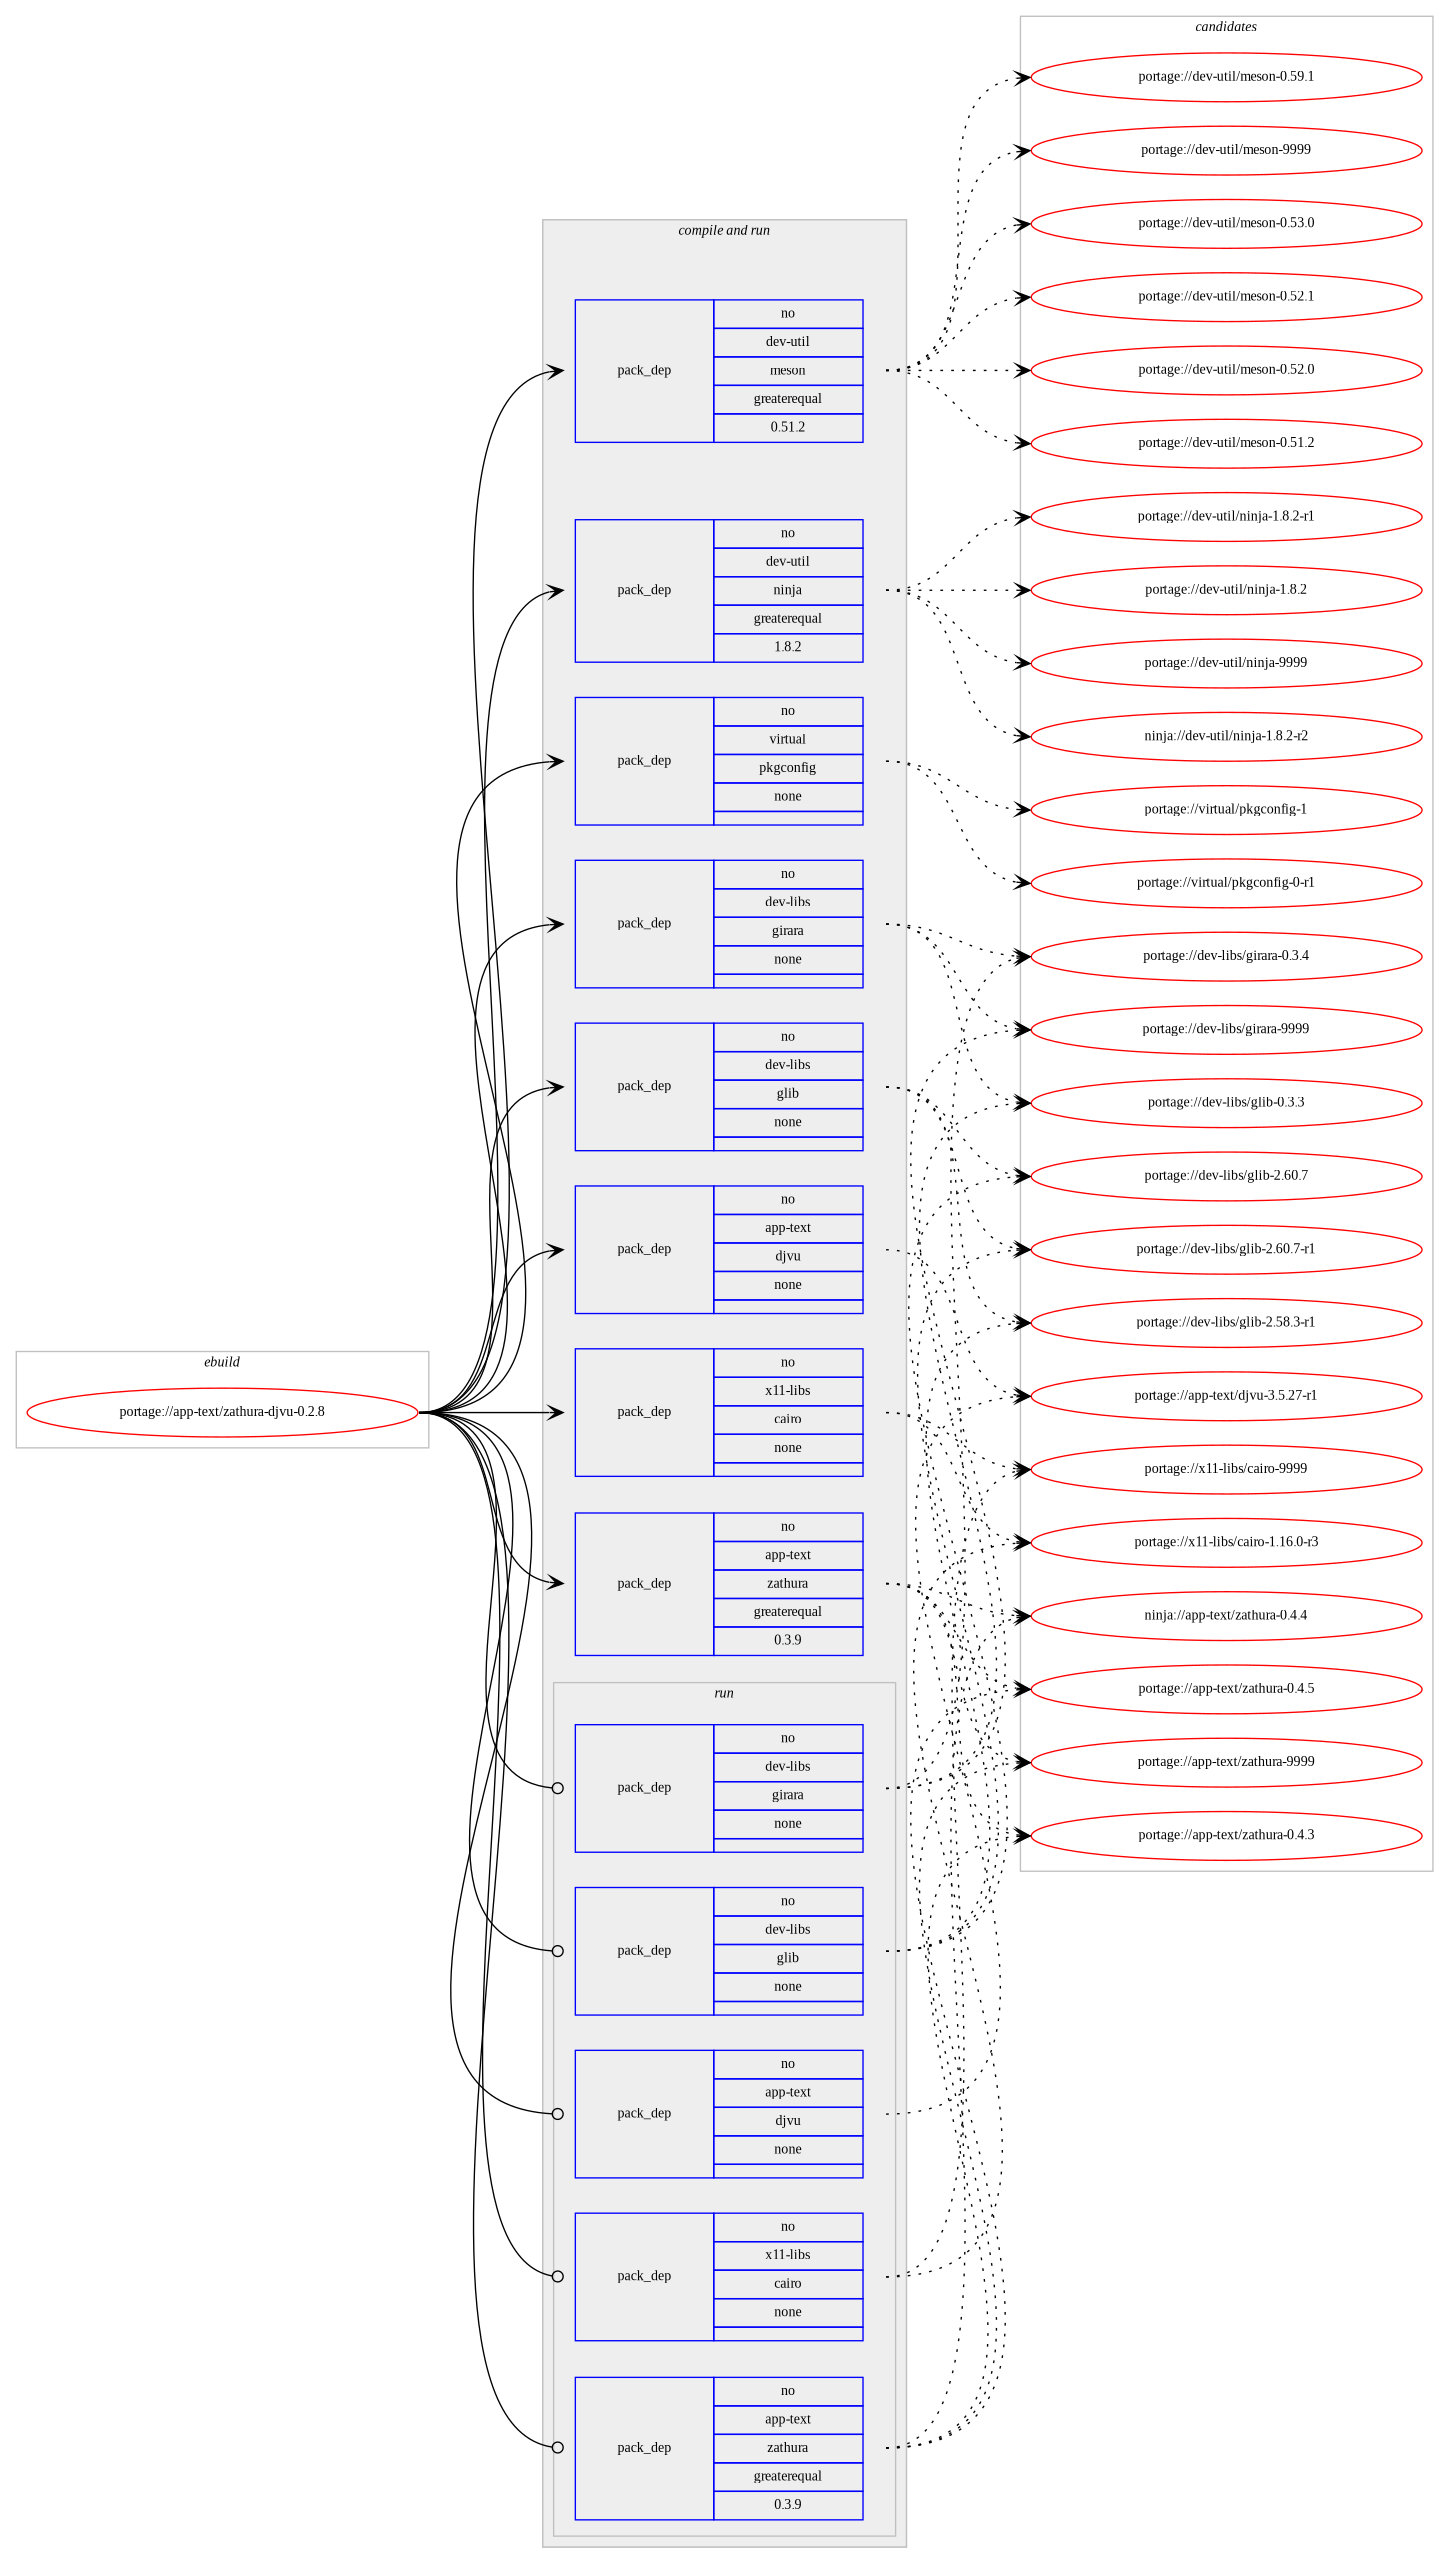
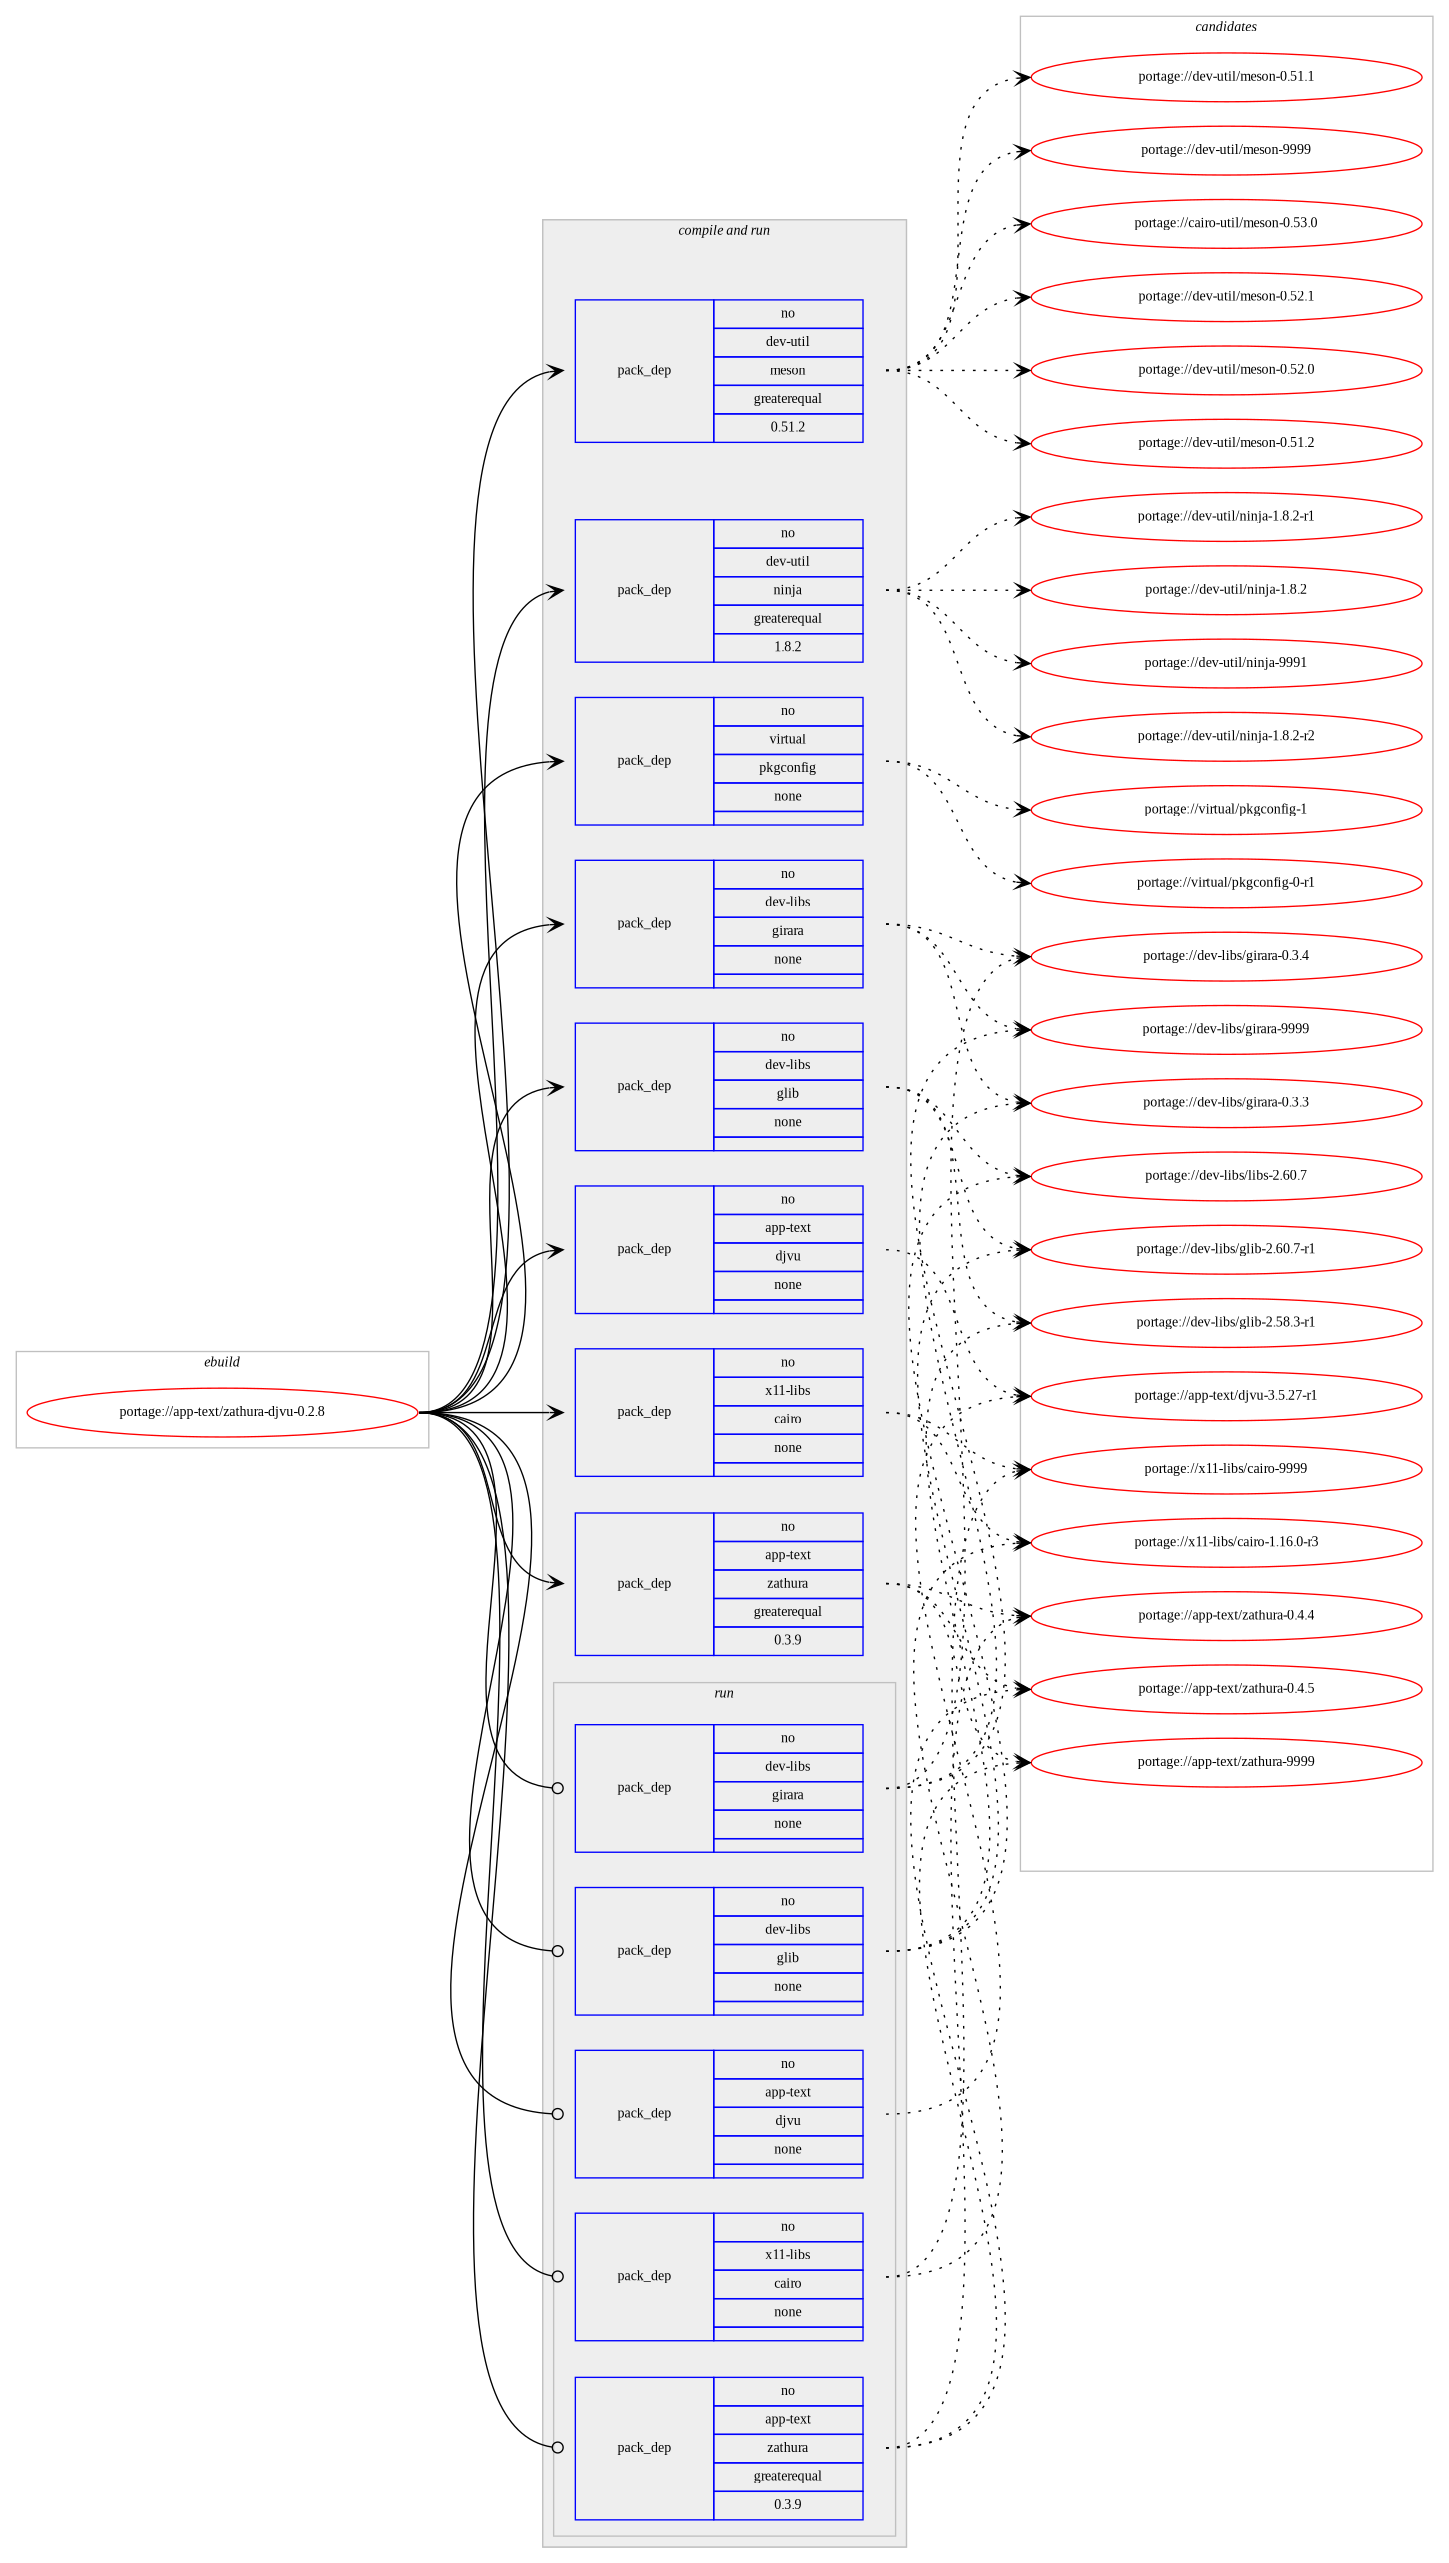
node "portage://dev-util/meson-0.59.1": label "portage://dev-util/meson-0.59.1" -> "portage://dev-util/meson-0.51.1"
node "portage://dev-util/meson-0.53.0": label "portage://dev-util/meson-0.53.0" -> "portage://cairo-util/meson-0.53.0"
node "portage://dev-util/ninja-9999": label "portage://dev-util/ninja-9999" -> "portage://dev-util/ninja-9991"
node "ninja://dev-util/ninja-1.8.2-r2": label "ninja://dev-util/ninja-1.8.2-r2" -> "portage://dev-util/ninja-1.8.2-r2"
node "portage://dev-libs/glib-0.3.3": label "portage://dev-libs/glib-0.3.3" -> "portage://dev-libs/girara-0.3.3"
node "portage://dev-libs/glib-2.60.7": label "portage://dev-libs/glib-2.60.7" -> "portage://dev-libs/libs-2.60.7"
node "ninja://app-text/zathura-0.4.4": label "ninja://app-text/zathura-0.4.4" -> "portage://app-text/zathura-0.4.4"
node "portage://app-text/zathura-0.4.3": removed
